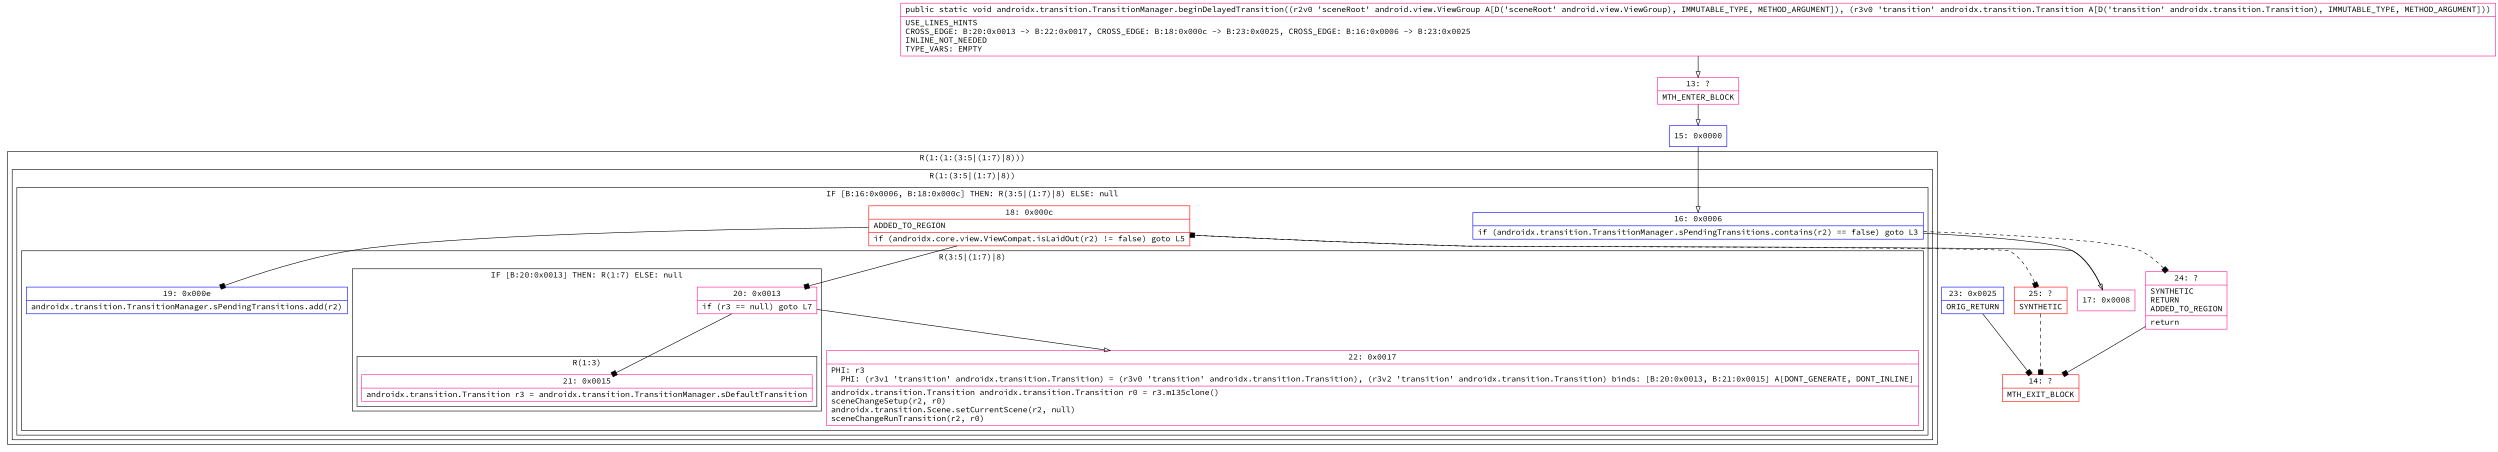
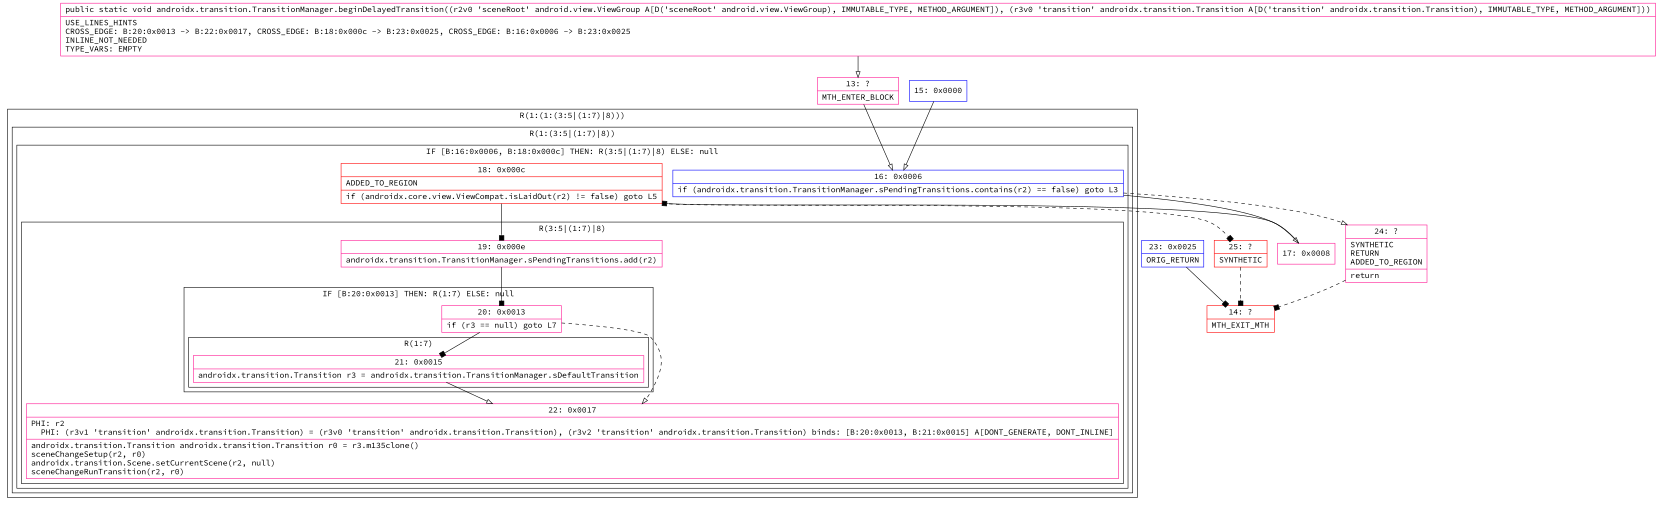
edge "13: ?" -> "15: 0x0000": now "13: ?" -> "16: 0x0006"
edge "16: 0x0006" -> "24: ?": arrowhead box -> onormal
edge "18: 0x000c" -> "20: 0x0013": now "19: 0x000e" -> "20: 0x0013"
node "19: 0x000e": color blue -> deeppink
edge "20: 0x0013" -> "22: 0x0017": style solid -> dashed
edge "24: ?" -> "14: ?": style solid -> dashed
cluster "R(1:3)": label "R(1:3)" -> "R(1:7)"
node "22: 0x0017": text "PHI: r3" -> "PHI: r2"
node "14: ?": text "MTH_EXIT_BLOCK" -> "MTH_EXIT_MTH"
edge "21: 0x0015" -> "22: 0x0017": added
